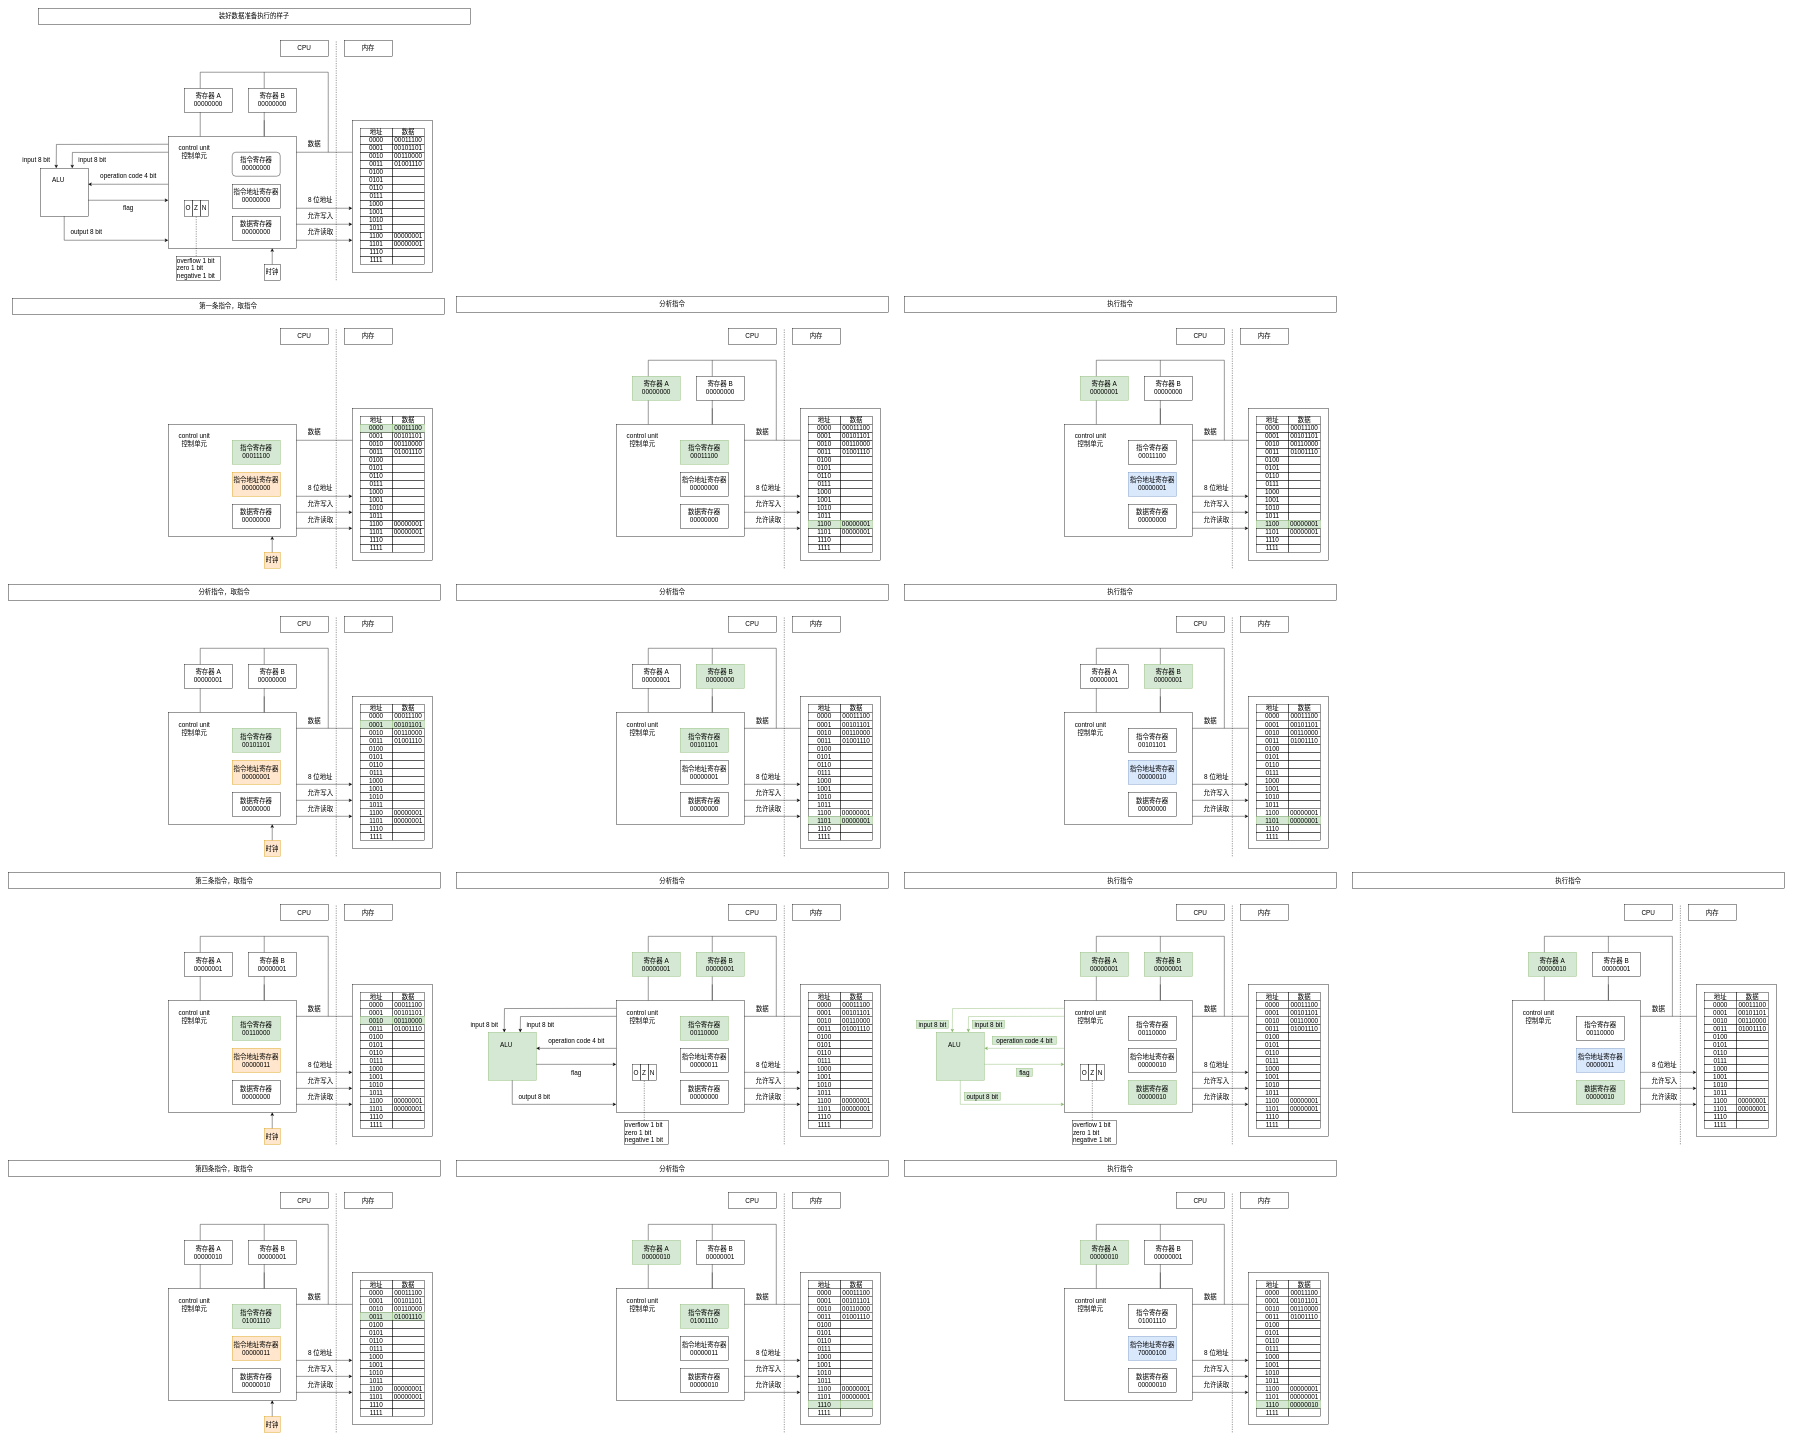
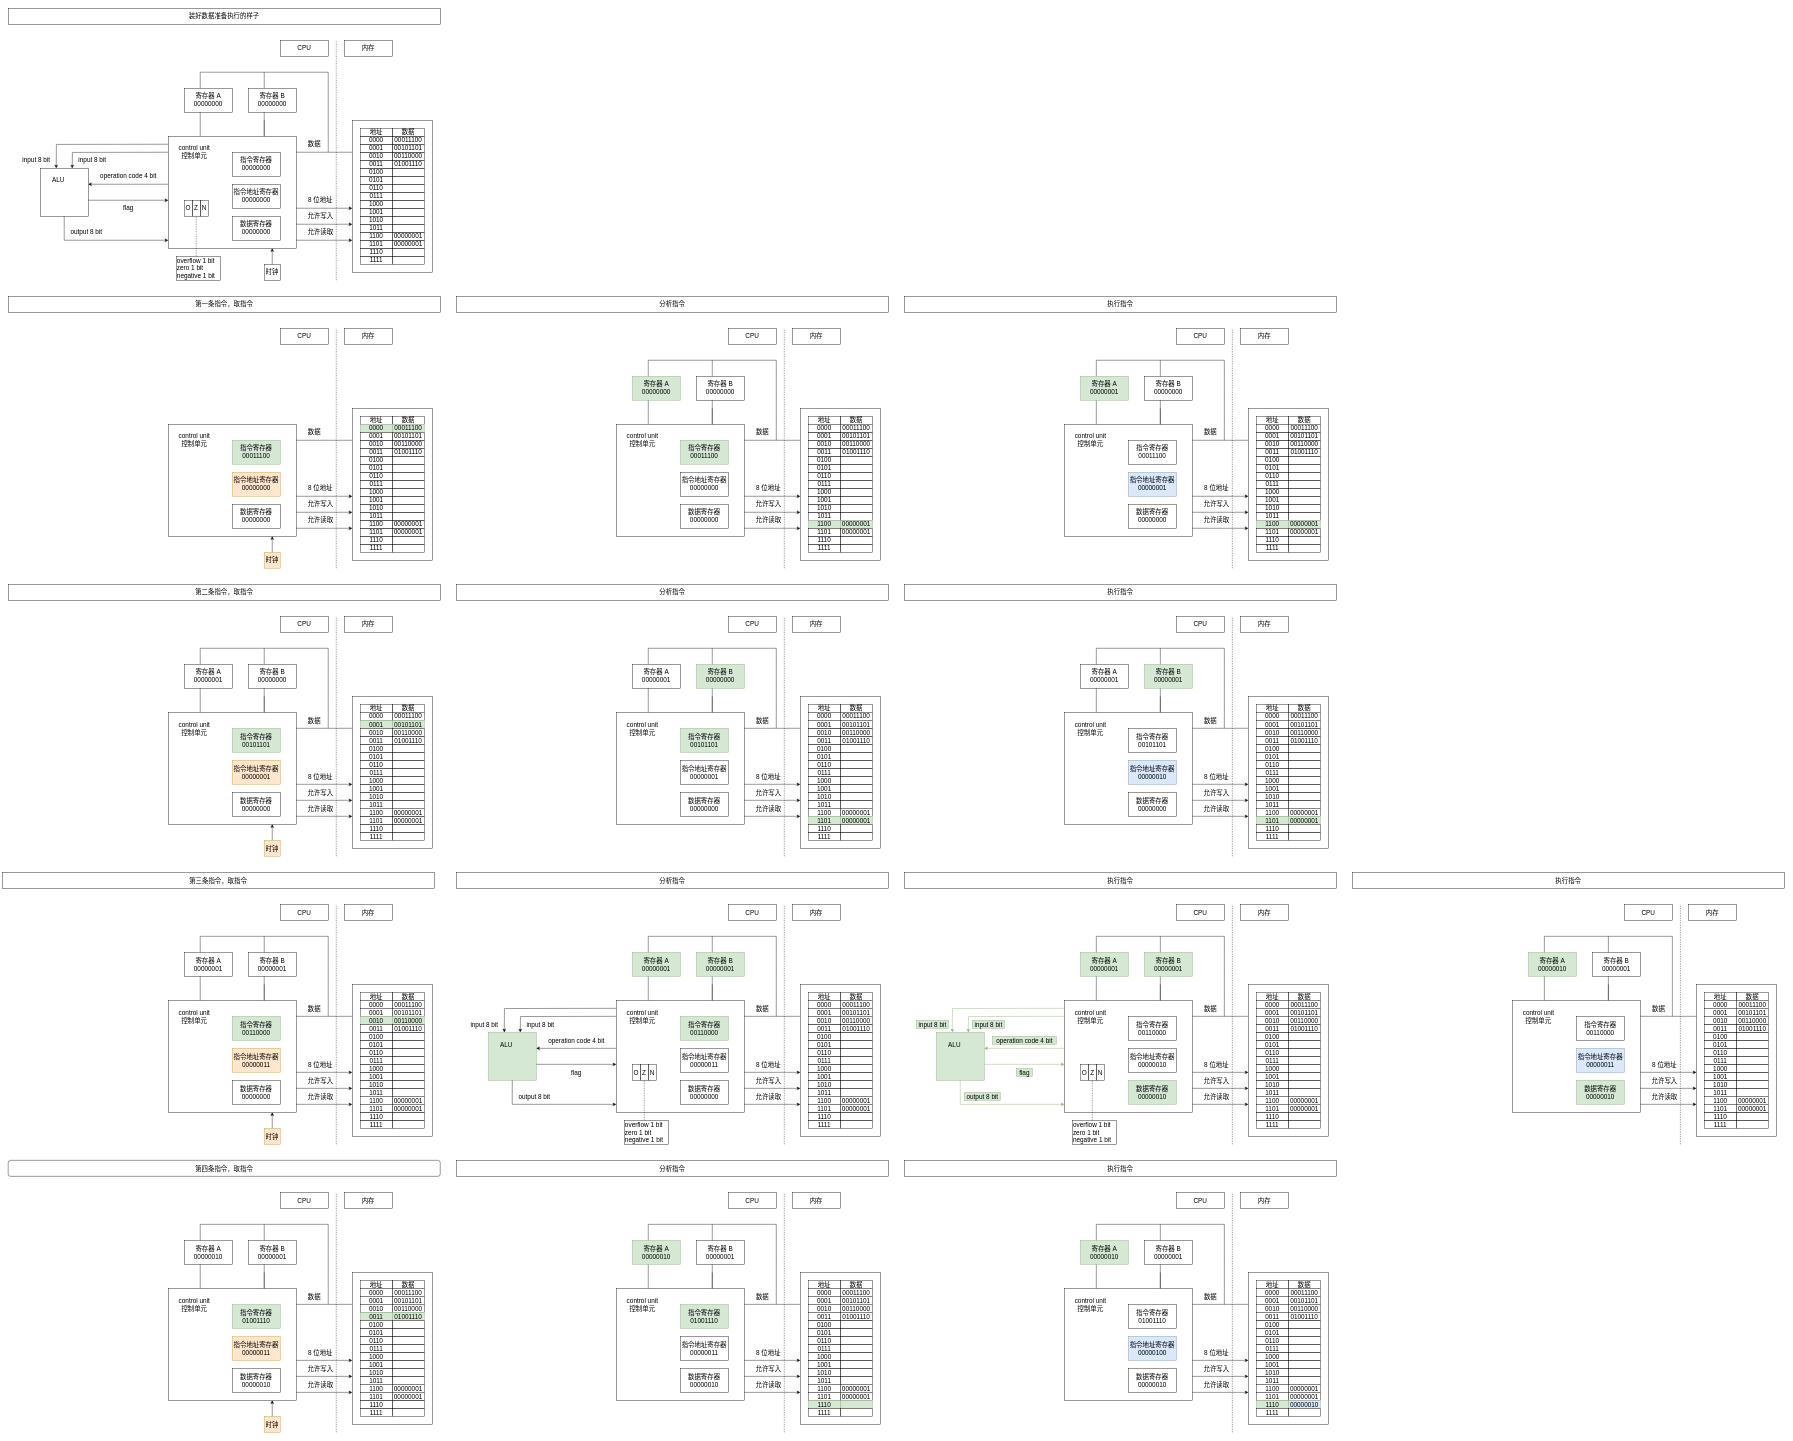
node "装好数据准备执行的样子": moved (254, 16) -> (224, 16)
node "指令寄存器 00000000": shape rounded rectangle -> rectangle
node "第一条指令，取指令": moved (228, 306) -> (224, 304)
node "分析指令，取指令": label "分析指令，取指令" -> "第二条指令，取指令"
node "第三条指令，取指令": moved (224, 880) -> (218, 880)
node "第四条指令，取指令": shape rectangle -> rounded rectangle
node "指令地址寄存器 70000100": label "指令地址寄存器 70000100" -> "指令地址寄存器 00000100"
node "00000010": fillcolor #d5e8d4 -> #dae8fc
